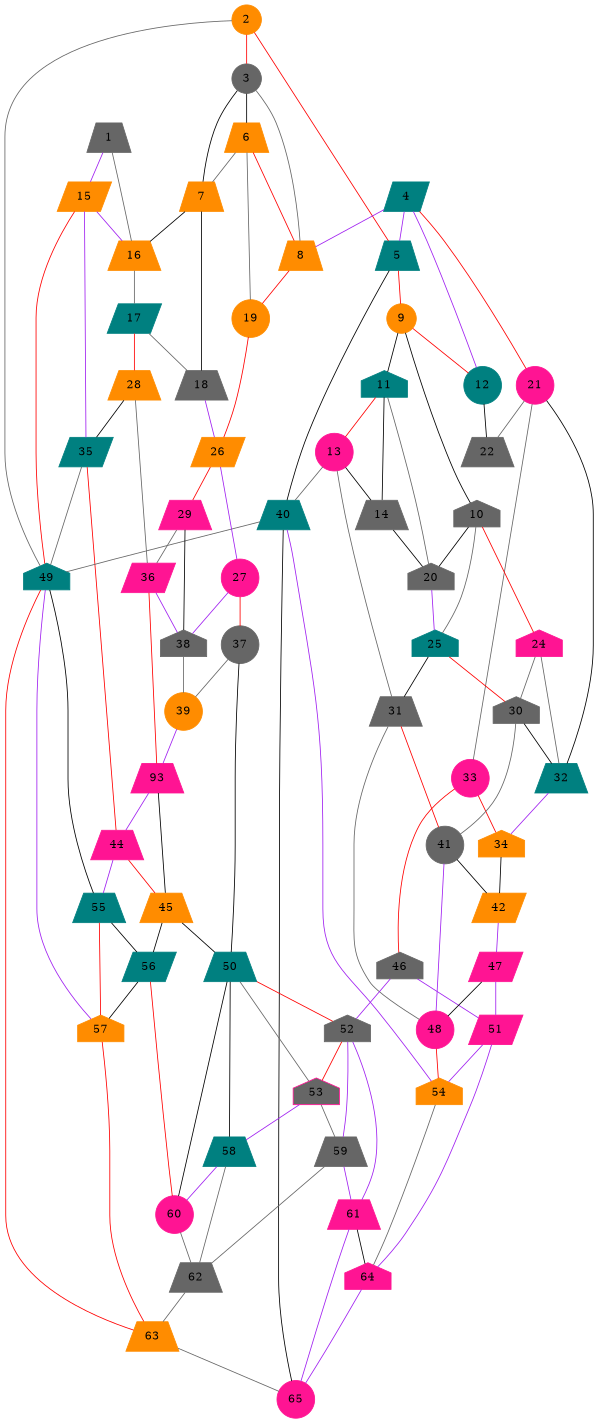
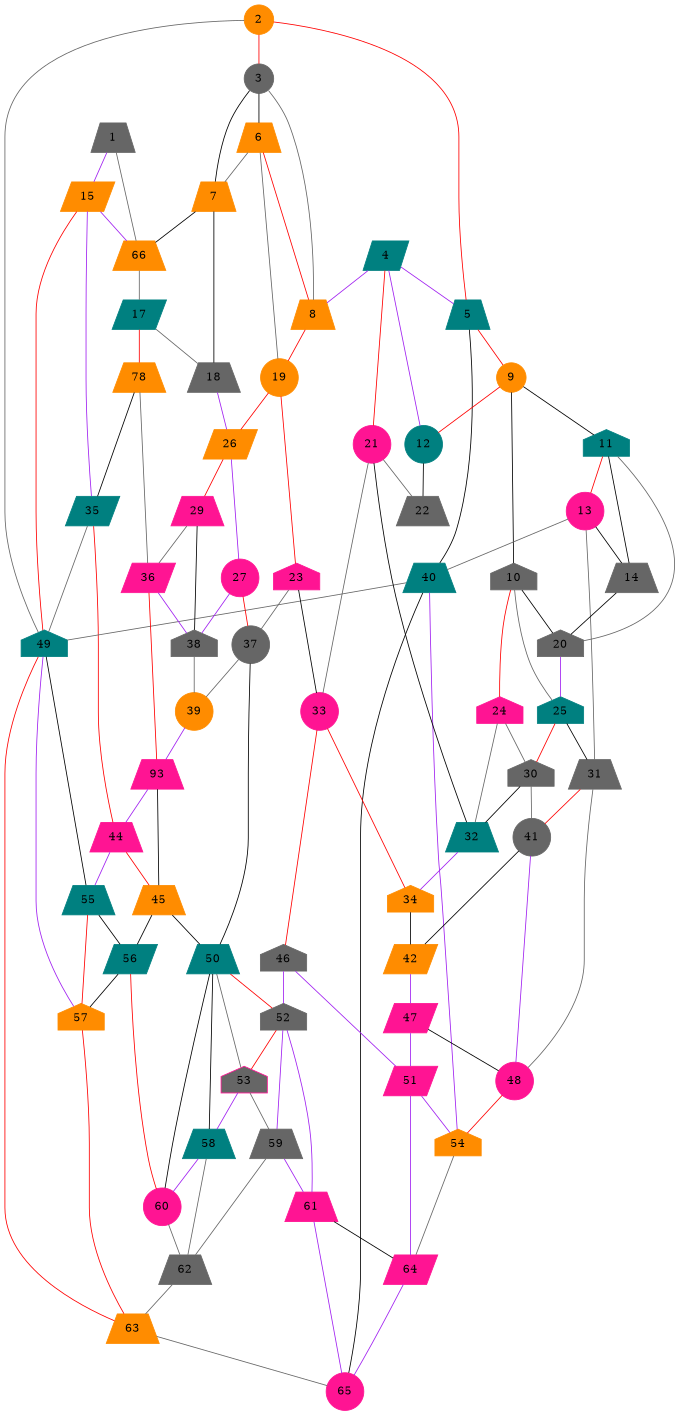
node "16": label "16" -> "66"
node "28": label "28" -> "78"
node "23": added
node "64": shape house -> parallelogram
